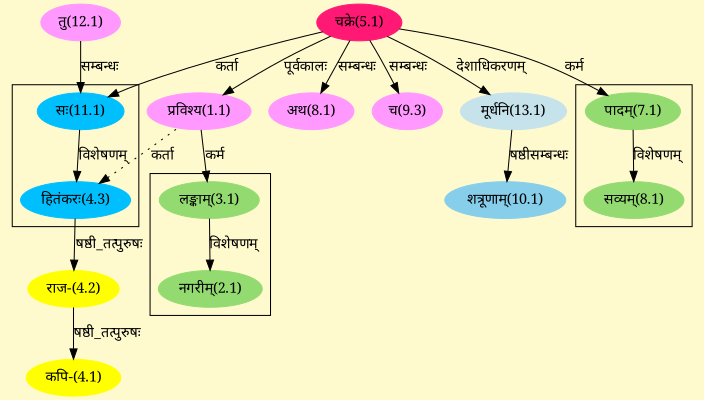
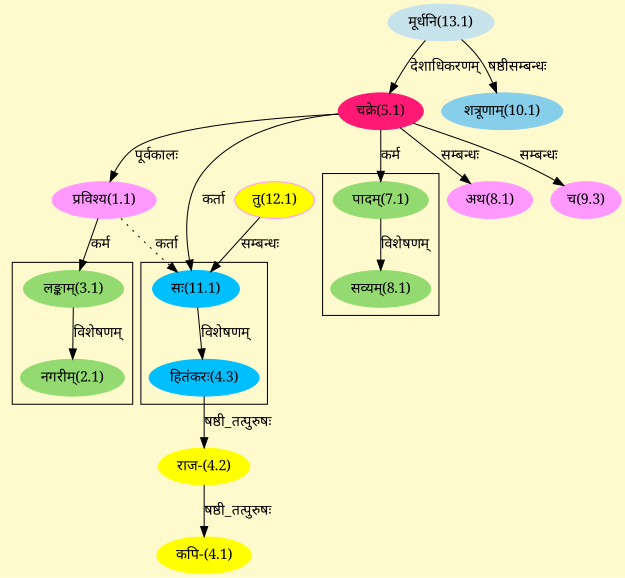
node "तु(12.1)": fillcolor #ff99ff -> #ffff00
edge "चक्रे(5.1)" -> "मूर्धनि(13.1)": reversed
edge "प्रविश्य(1.1)" -> "हितंकरः(4.3)": now "प्रविश्य(1.1)" -> "सः(11.1)"
